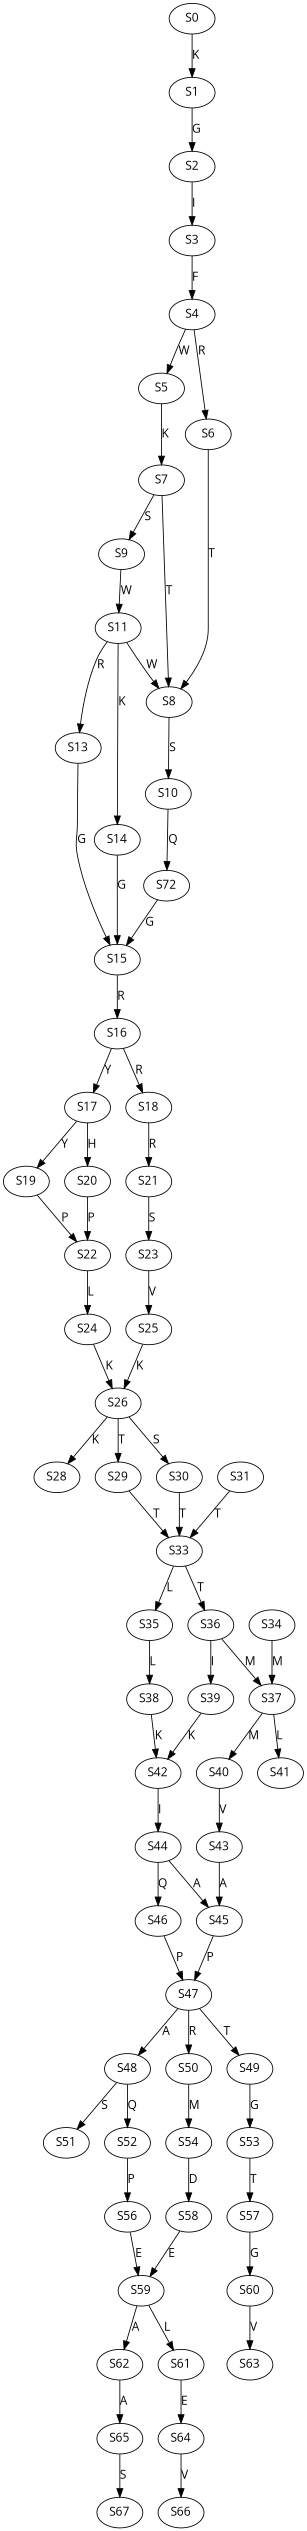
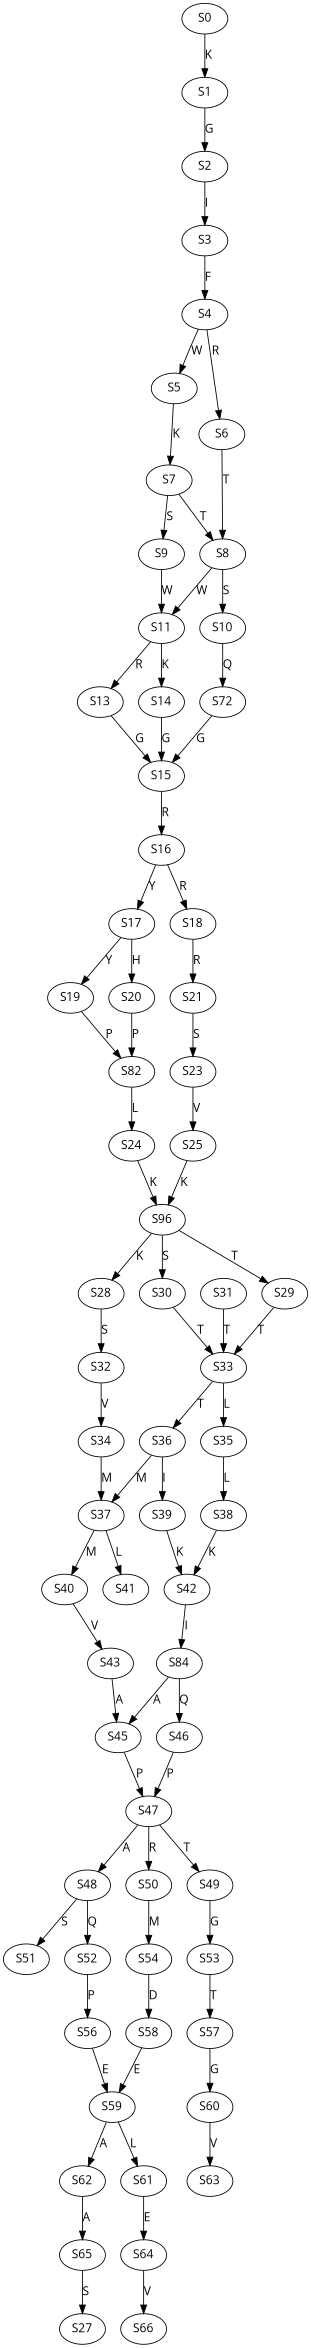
edge "S11" -> "S8": reversed
node "S22": label "S22" -> "S82"
node "S32": added
node "S26": label "S26" -> "S96"
node "S44": label "S44" -> "S84"
node "S67": label "S67" -> "S27"
